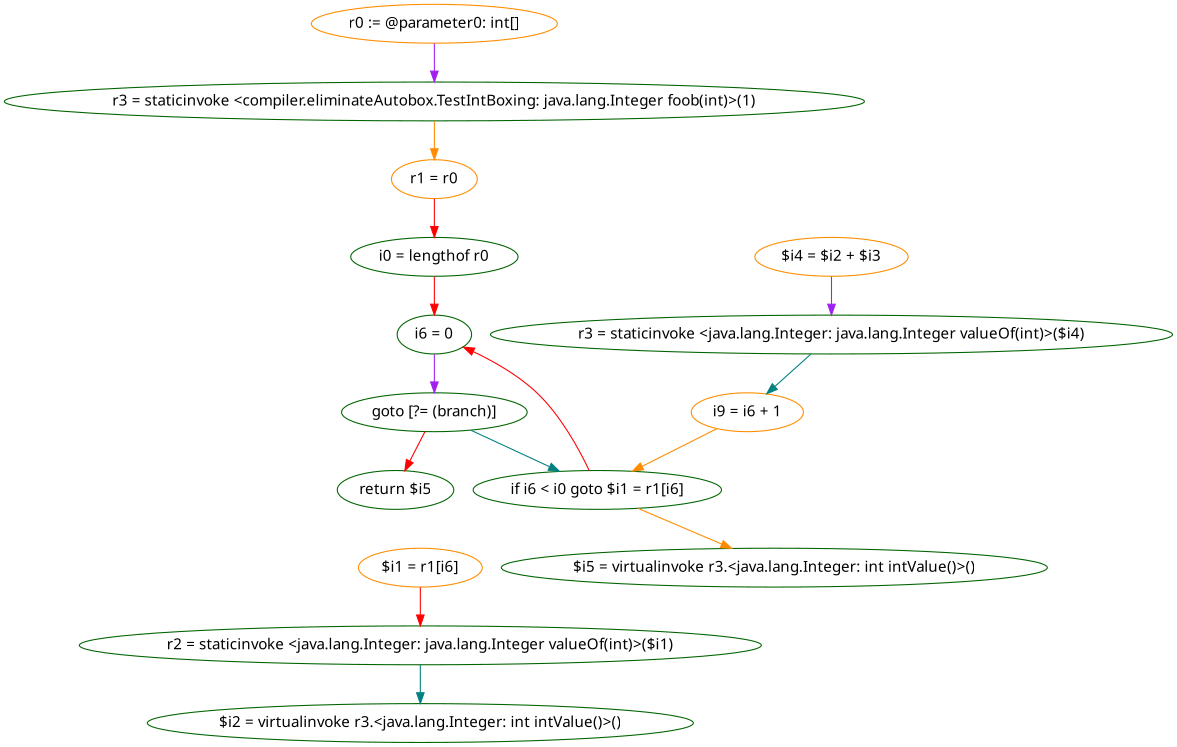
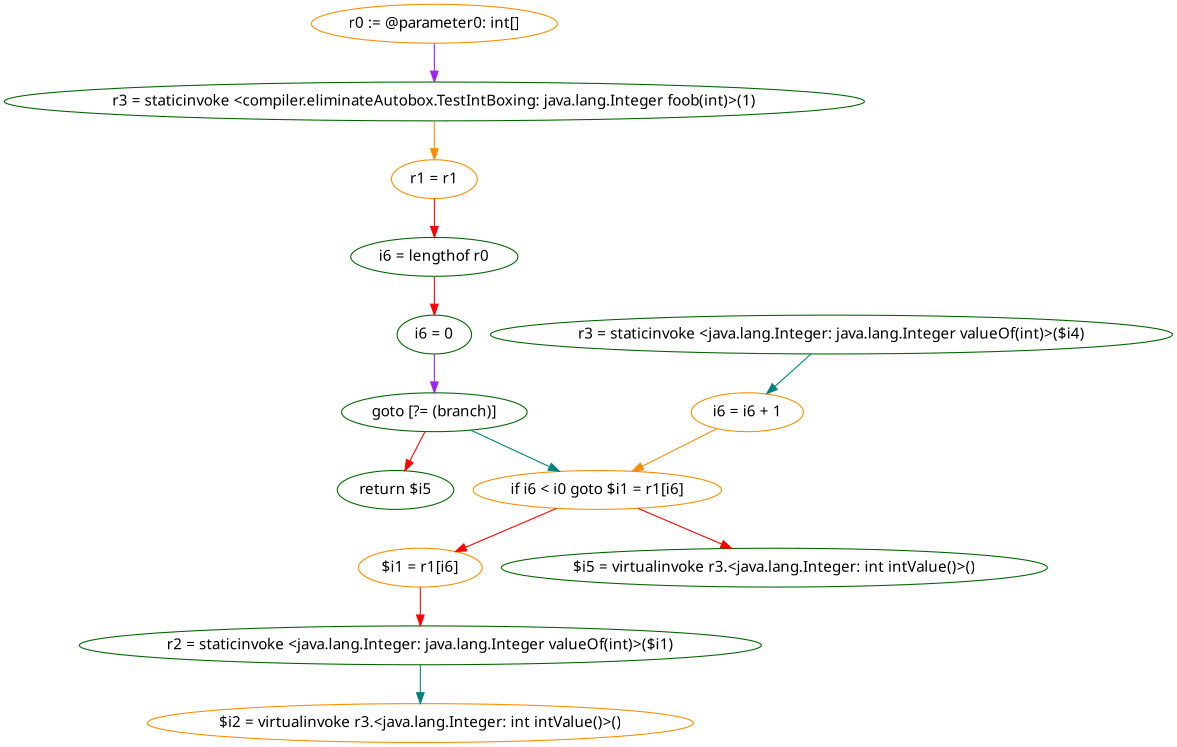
node "r1 = r0": label "r1 = r0" -> "r1 = r1"
node "i0 = lengthof r0": label "i0 = lengthof r0" -> "i6 = lengthof r0"
node "$i4 = $i2 + $i3": removed
edge "if i6 < i0 goto $i1 = r1[i6]" -> "i6 = 0": now "if i6 < i0 goto $i1 = r1[i6]" -> "$i1 = r1[i6]"
node "i9 = i6 + 1": label "i9 = i6 + 1" -> "i6 = i6 + 1"
node "if i6 < i0 goto $i1 = r1[i6]": color darkgreen -> darkorange
edge "if i6 < i0 goto $i1 = r1[i6]" -> "$i5 = virtualinvoke r3.<java.lang.Integer: int intValue()>()": color darkorange -> red
node "$i2 = virtualinvoke r3.<java.lang.Integer: int intValue()>()": color darkgreen -> darkorange
